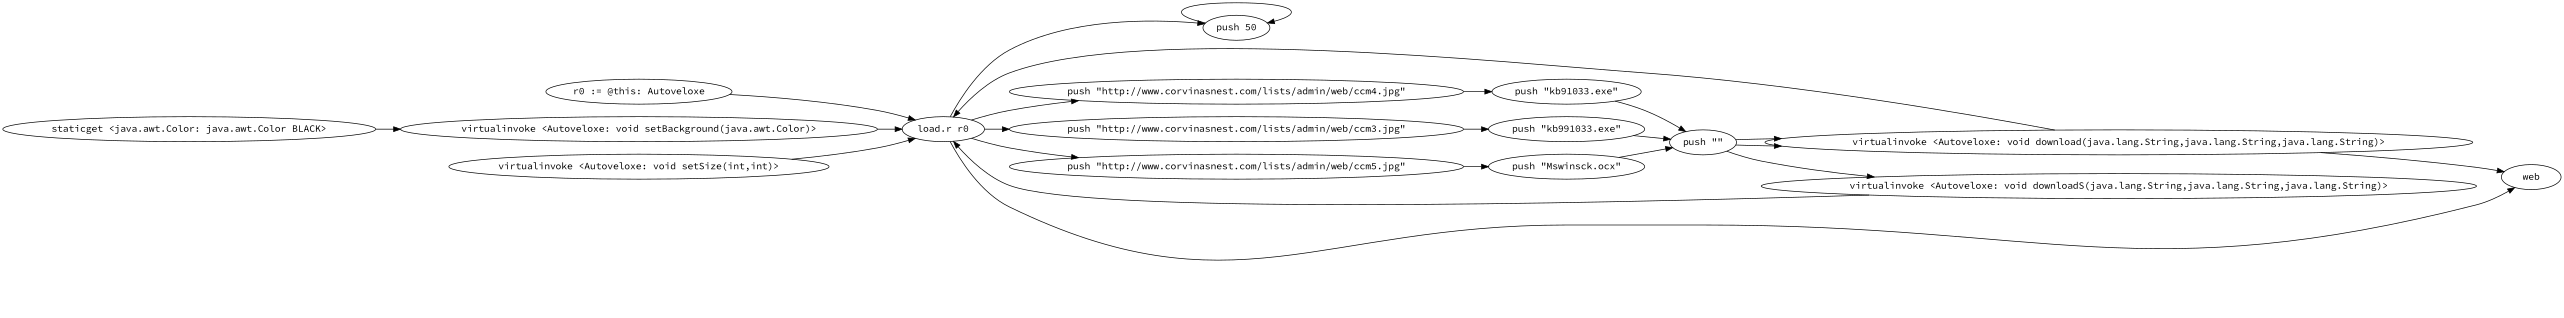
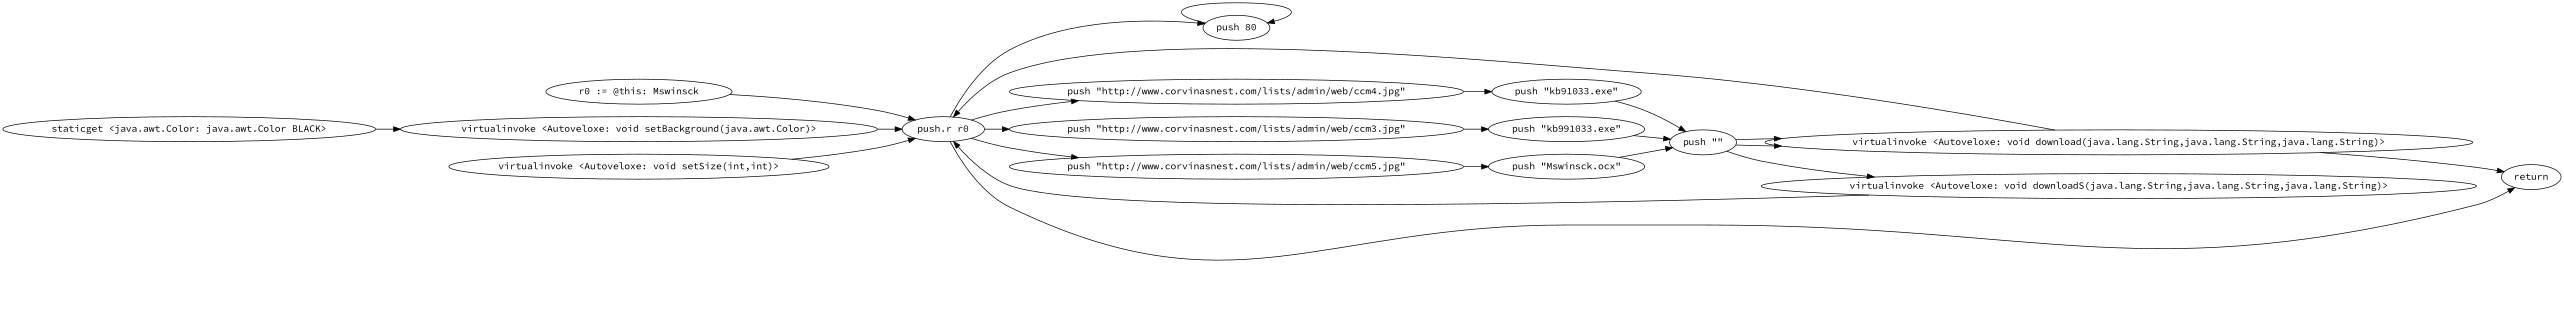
node "push 50": label "push 50" -> "push 80"
node "r0 := @this: Autoveloxe": label "r0 := @this: Autoveloxe" -> "r0 := @this: Mswinsck"
node "load.r r0": label "load.r r0" -> "push.r r0"
node "web": label "web" -> "return"
